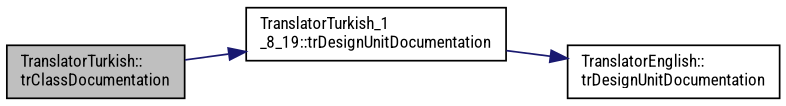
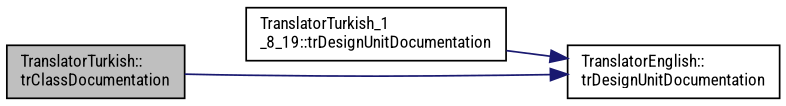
edge "TranslatorTurkish:: trClassDocumentation" -> "TranslatorTurkish_1 _8_19::trDesignUnitDocumentation": now "TranslatorTurkish:: trClassDocumentation" -> "TranslatorEnglish:: trDesignUnitDocumentation"
